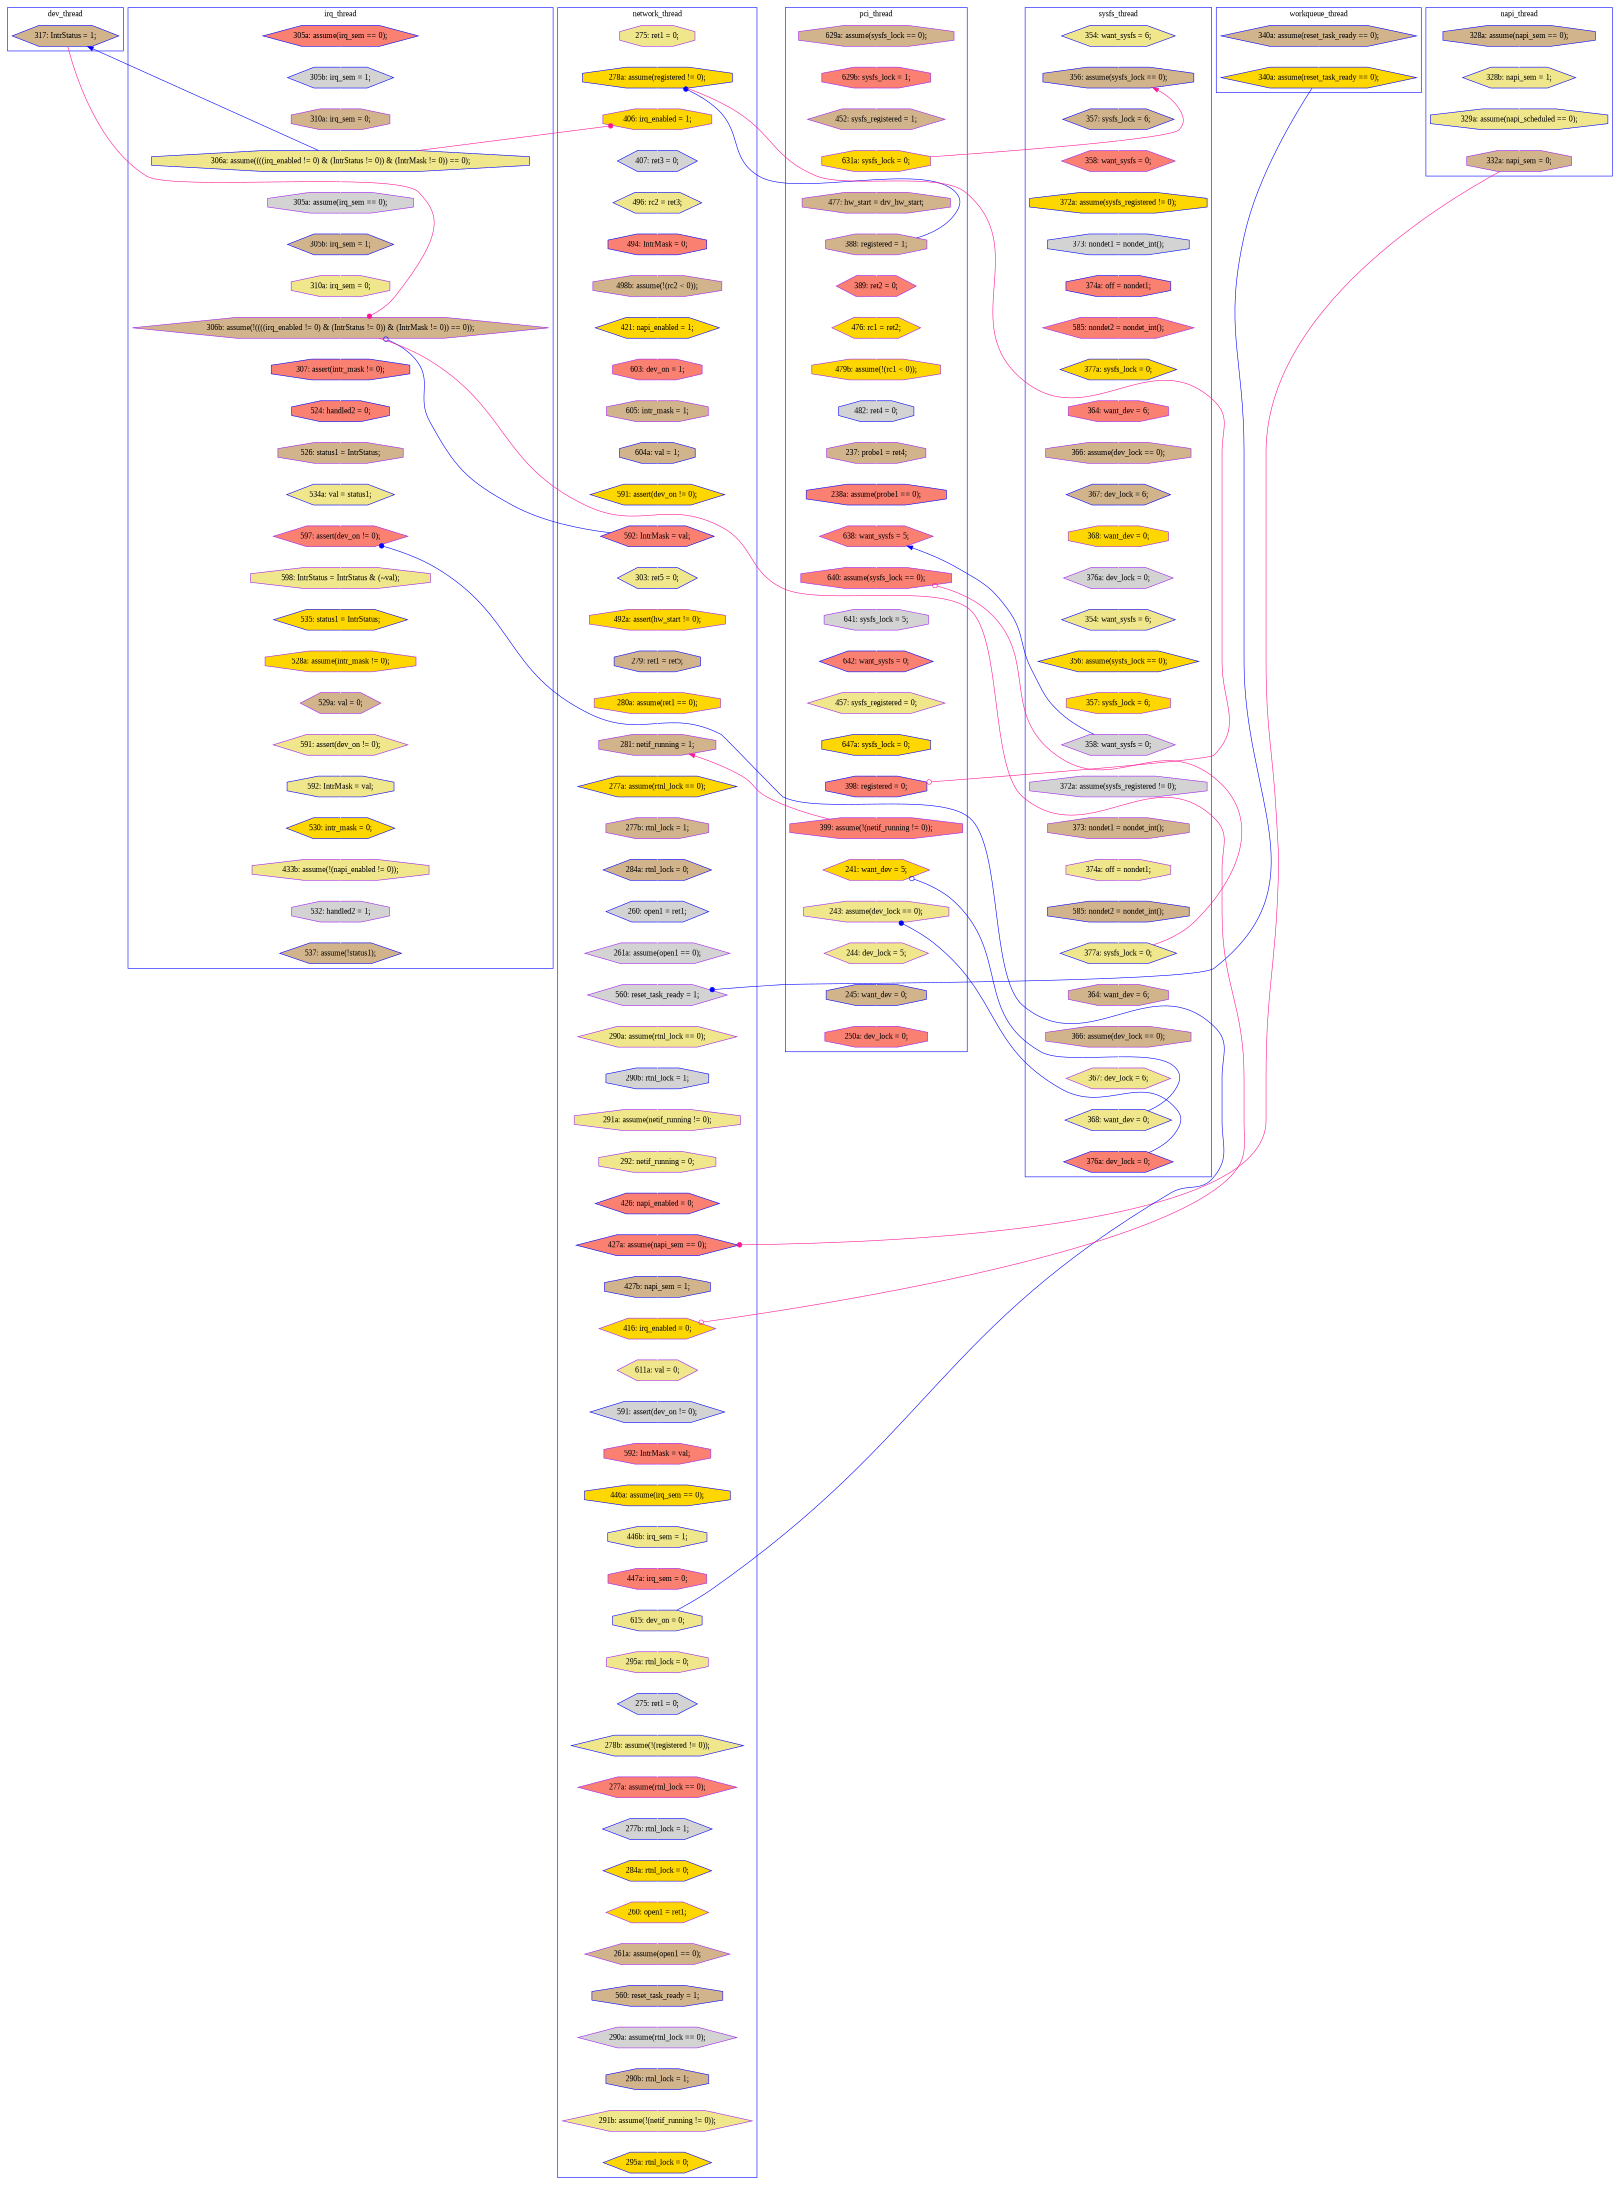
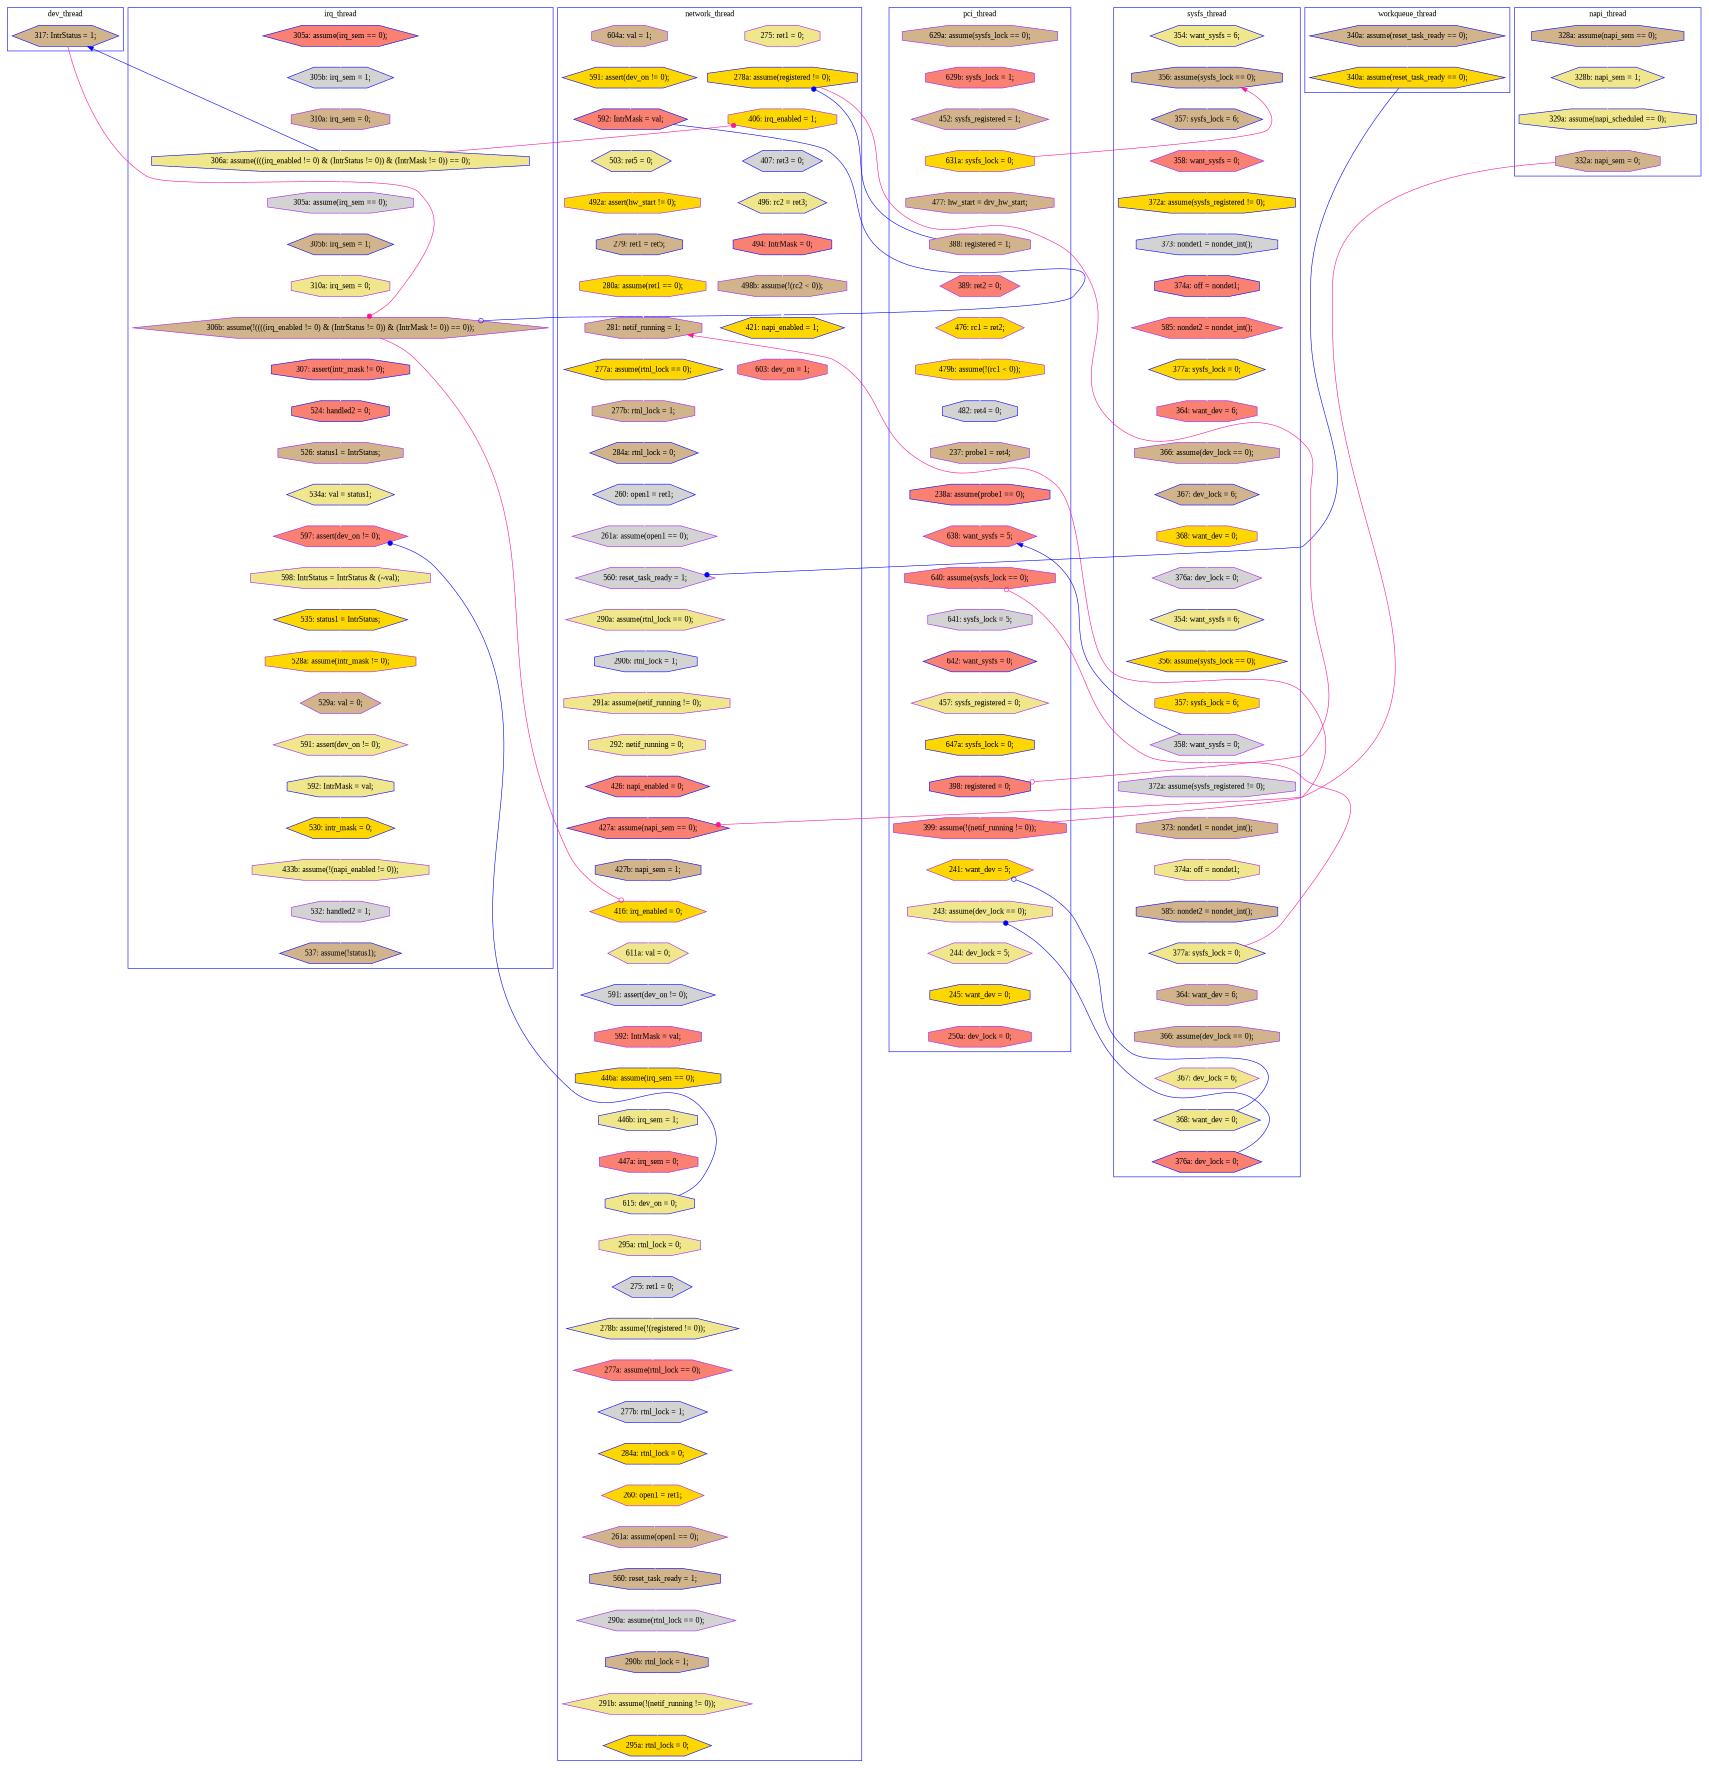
node "605: intr_mask = 1;": removed
node "604a: val = 1;": color blue -> purple
node "303: ret5 = 0;": label "303: ret5 = 0;" -> "503: ret5 = 0;"
node "245: want_dev = 0;": fillcolor tan -> gold
